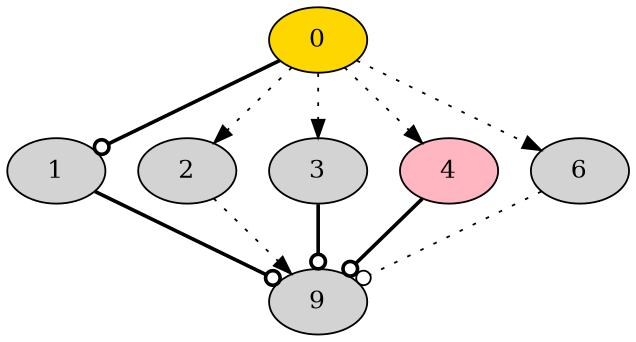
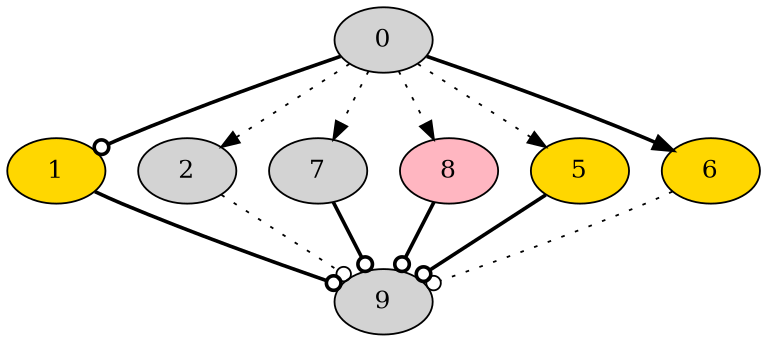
node "0": fillcolor gold -> lightgrey
edge "0" -> "6": style dotted -> bold
node "1": fillcolor lightgrey -> gold
node "3": label "3" -> "7"
node "4": label "4" -> "8"
node "5": added
node "6": fillcolor lightgrey -> gold
edge "2" -> "9": arrowhead normal -> odot
